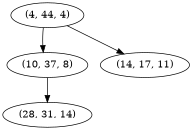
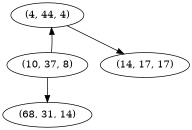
edge "(4, 44, 4)" -> "(10, 37, 8)": reversed
node "(14, 17, 11)": label "(14, 17, 11)" -> "(14, 17, 17)"
node "(28, 31, 14)": label "(28, 31, 14)" -> "(68, 31, 14)"
